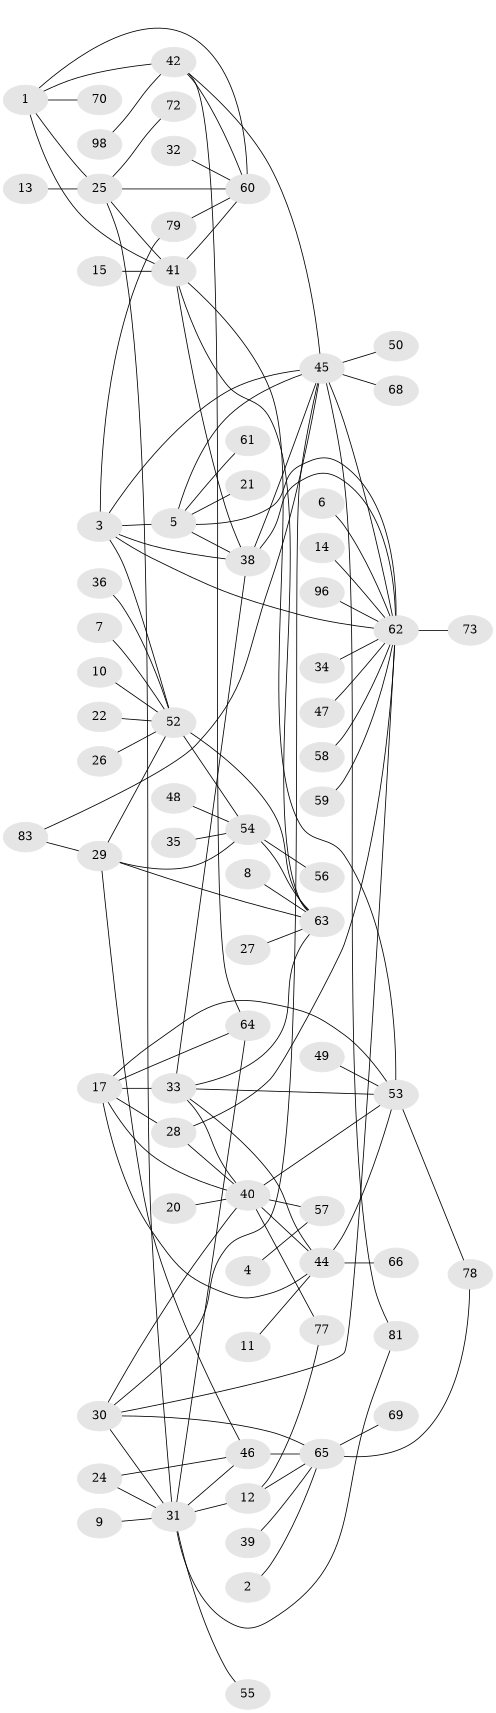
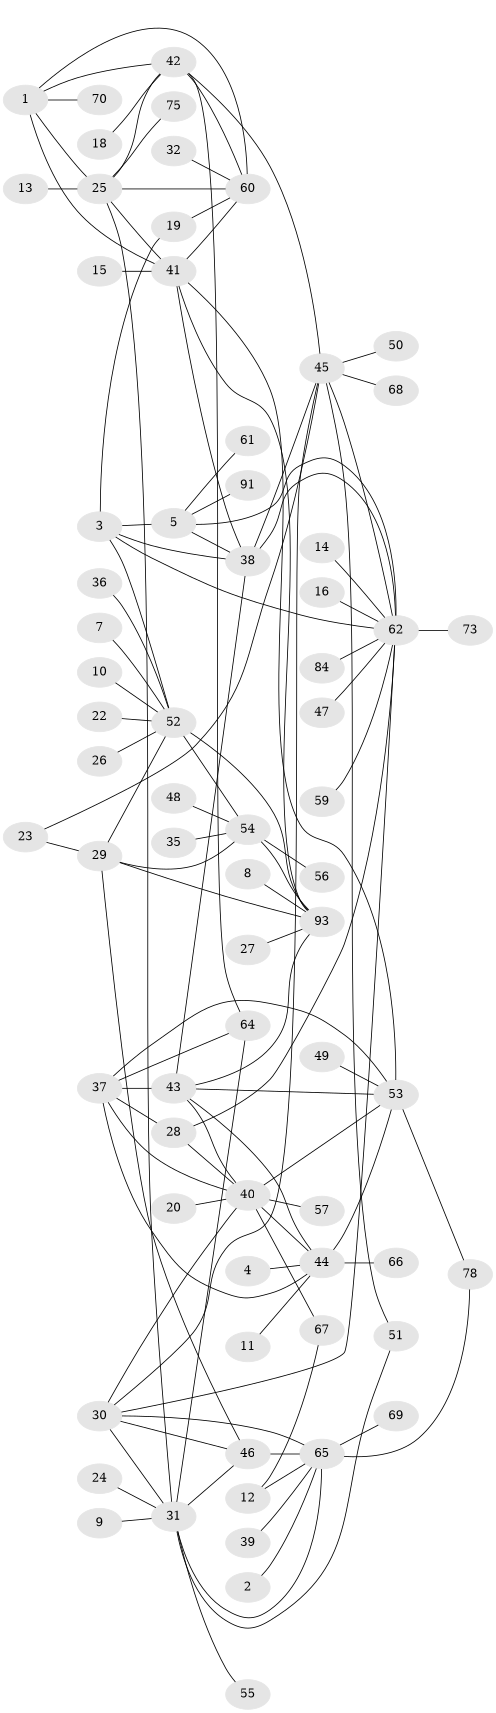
node "72": label "72" -> "75"
edge "42" -- "25": added
node "98": label "98" -> "18"
node "79": label "79" -> "19"
edge "45" -- "3": removed
edge "45" -- "5": removed
node "21": label "21" -> "91"
node "6": removed
node "96": label "96" -> "16"
node "34": label "34" -> "84"
node "58": removed
node "83": label "83" -> "23"
node "63": label "63" -> "93"
node "17": label "17" -> "37"
node "33": label "33" -> "43"
edge "57" -- "4": now "44" -- "4"
node "77": label "77" -> "67"
node "81": label "81" -> "51"
edge "46" -- "24": now "46" -- "30"
edge "12" -- "31": now "65" -- "31"
